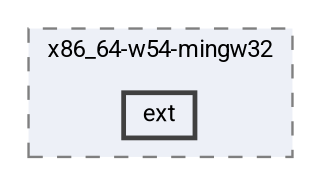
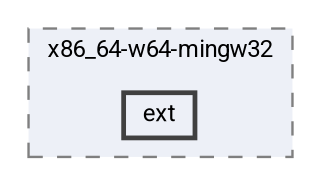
cluster "x86_64-w54-mingw32": label "x86_64-w54-mingw32" -> "x86_64-w64-mingw32"
